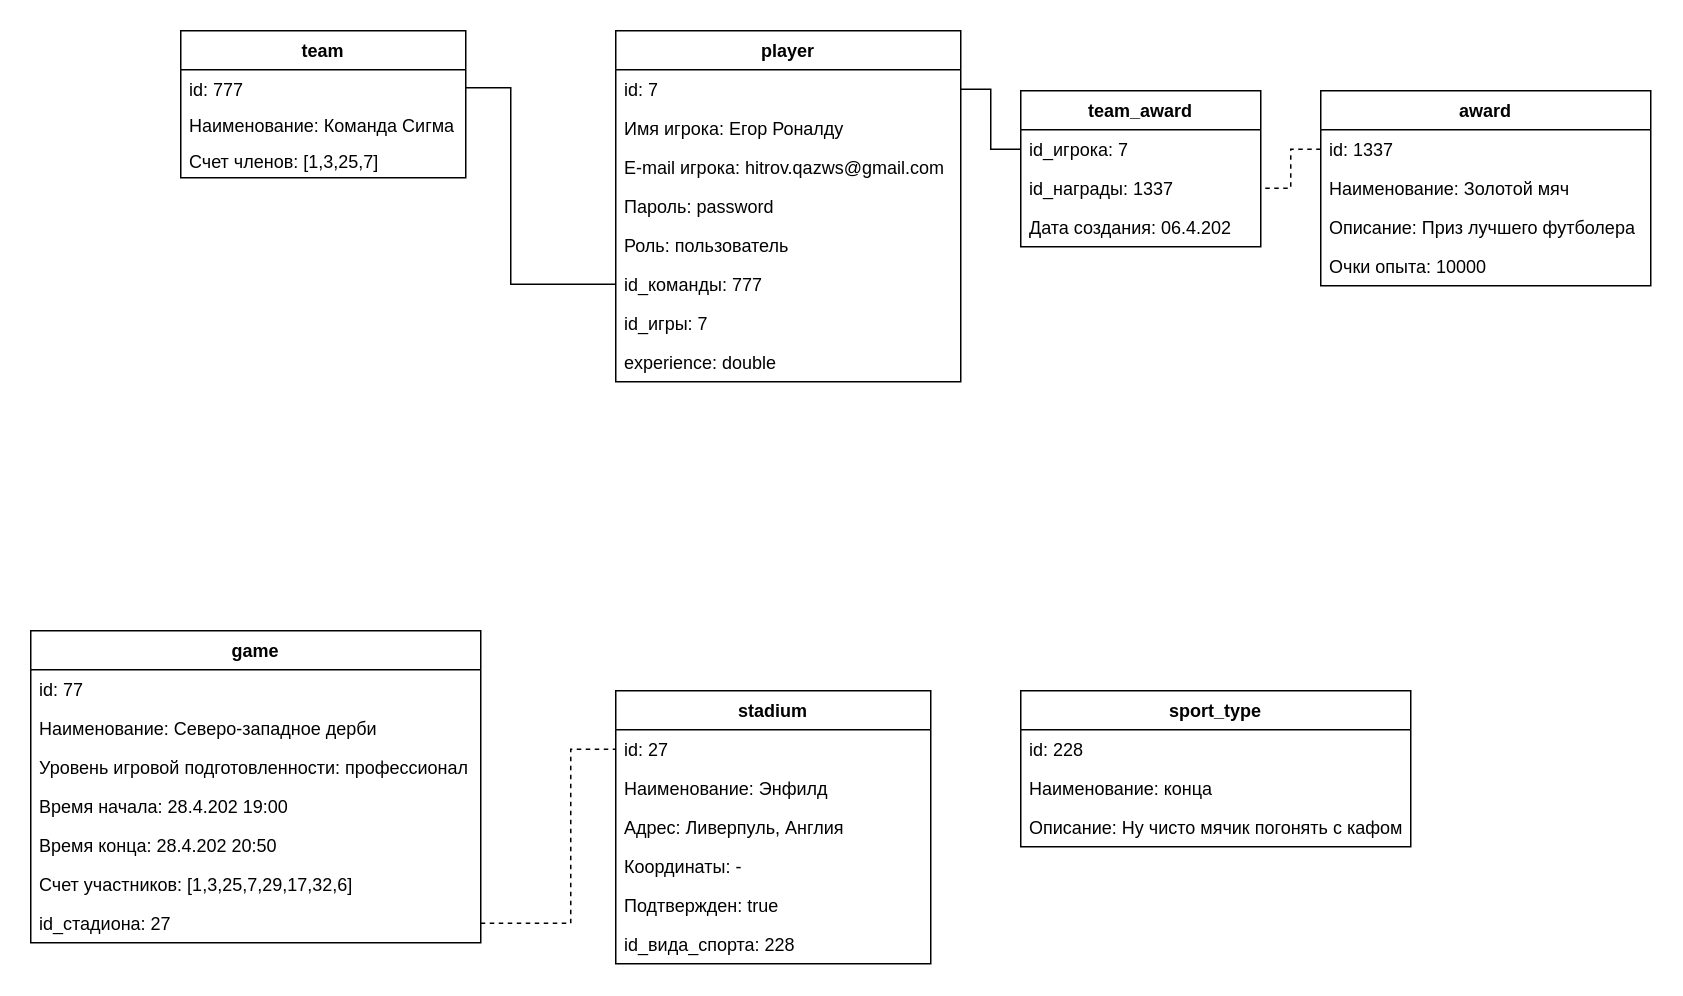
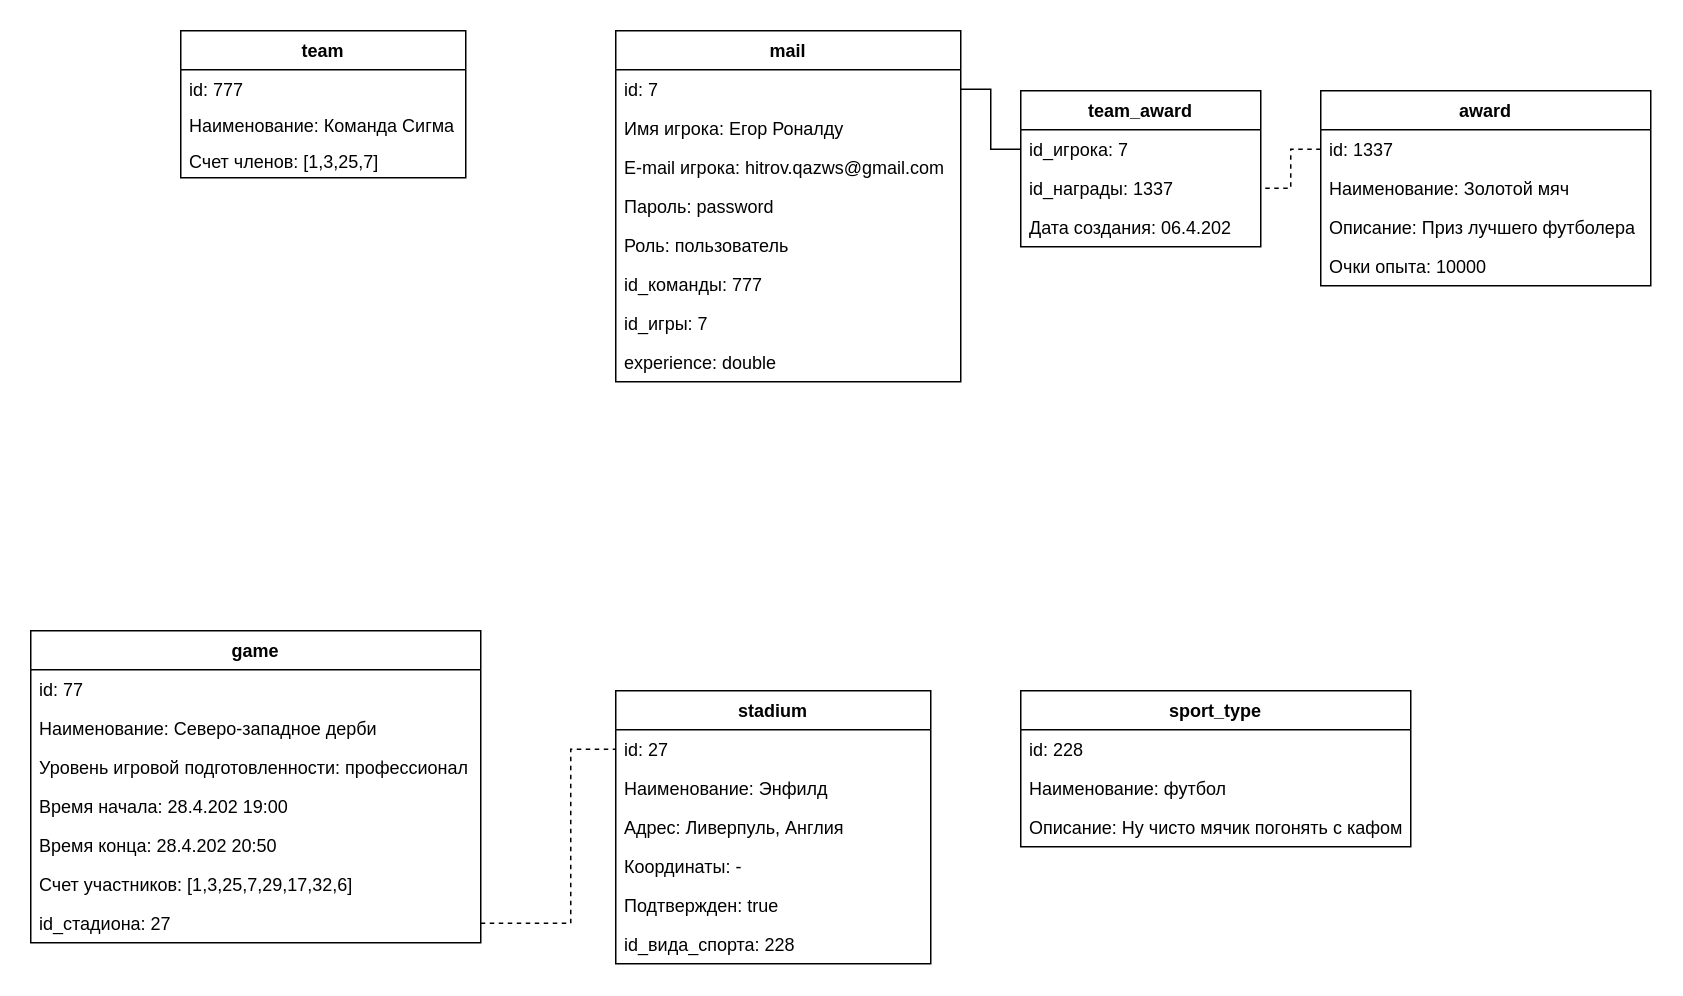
node "player": label "player" -> "mail"
edge "id: 777" -- "id_команды: 777": removed
node "Наименование: конца": label "Наименование: конца" -> "Наименование: футбол"
